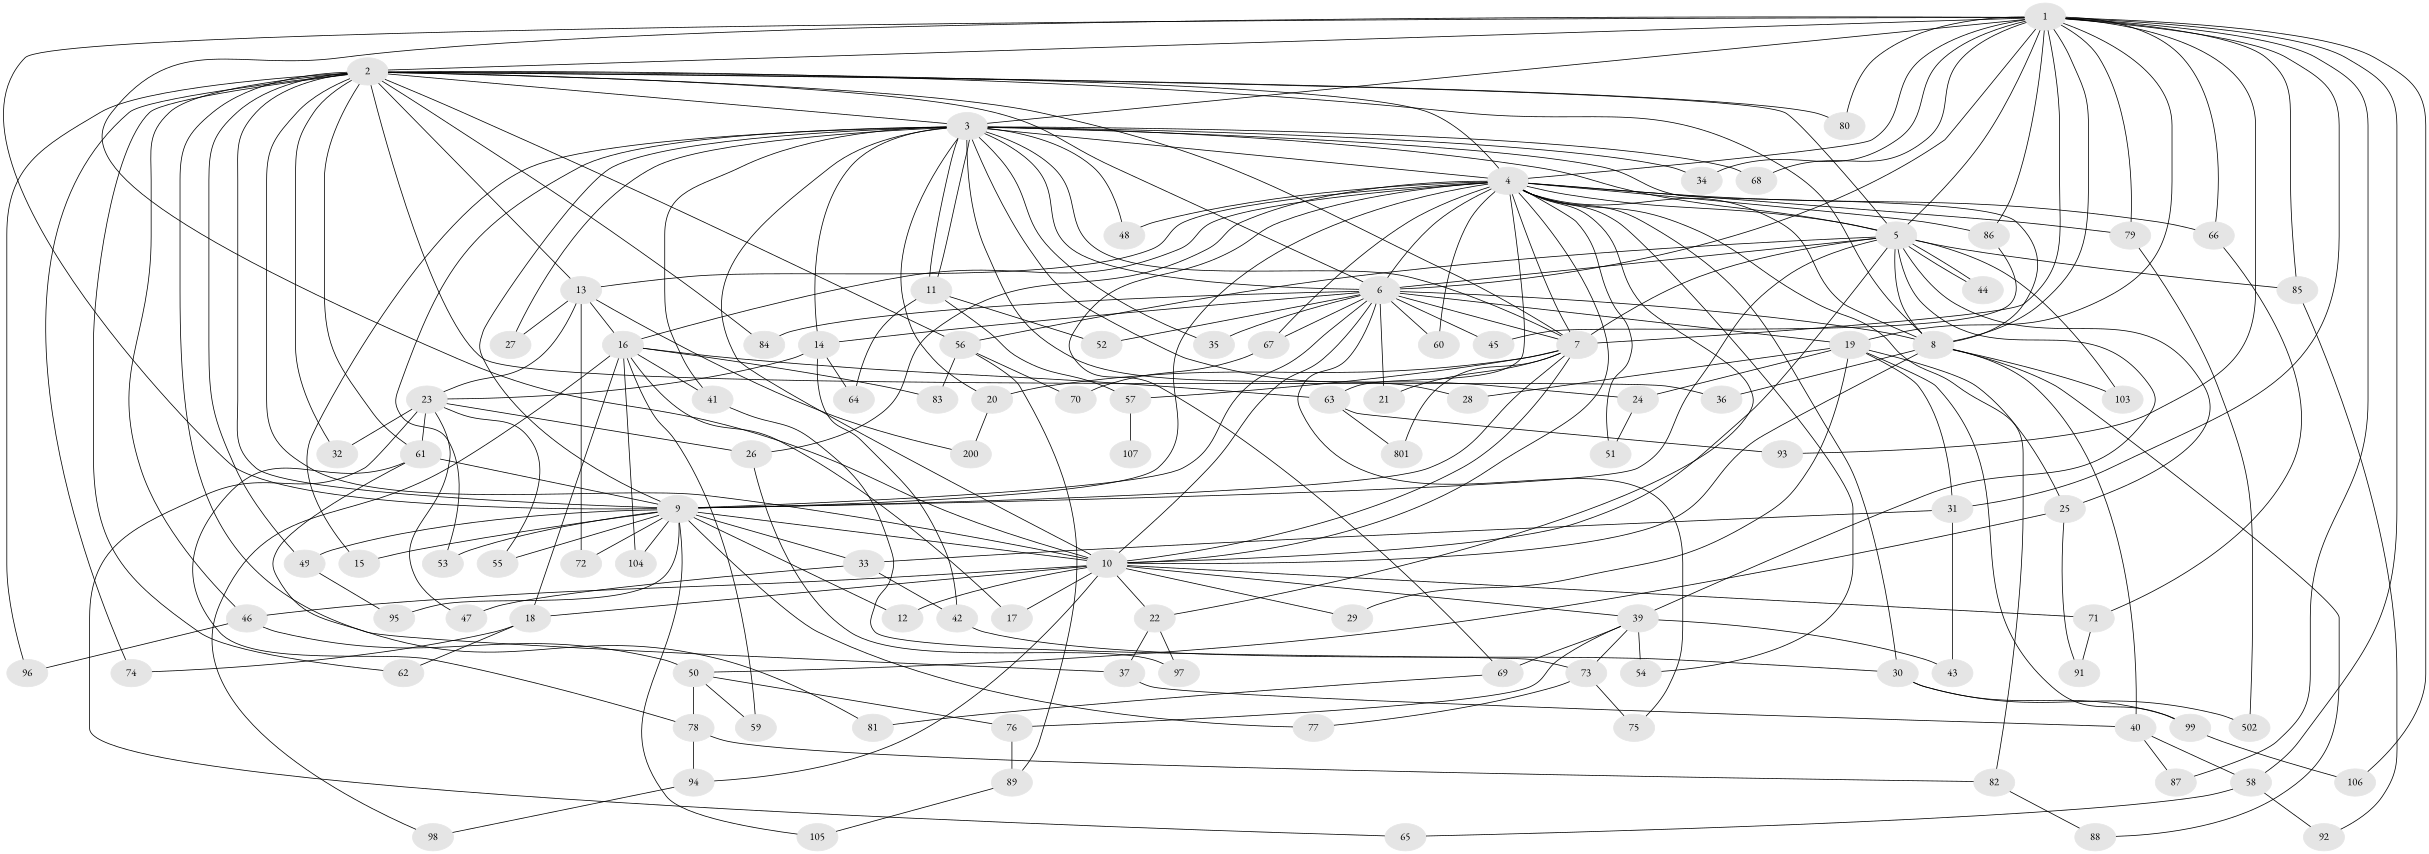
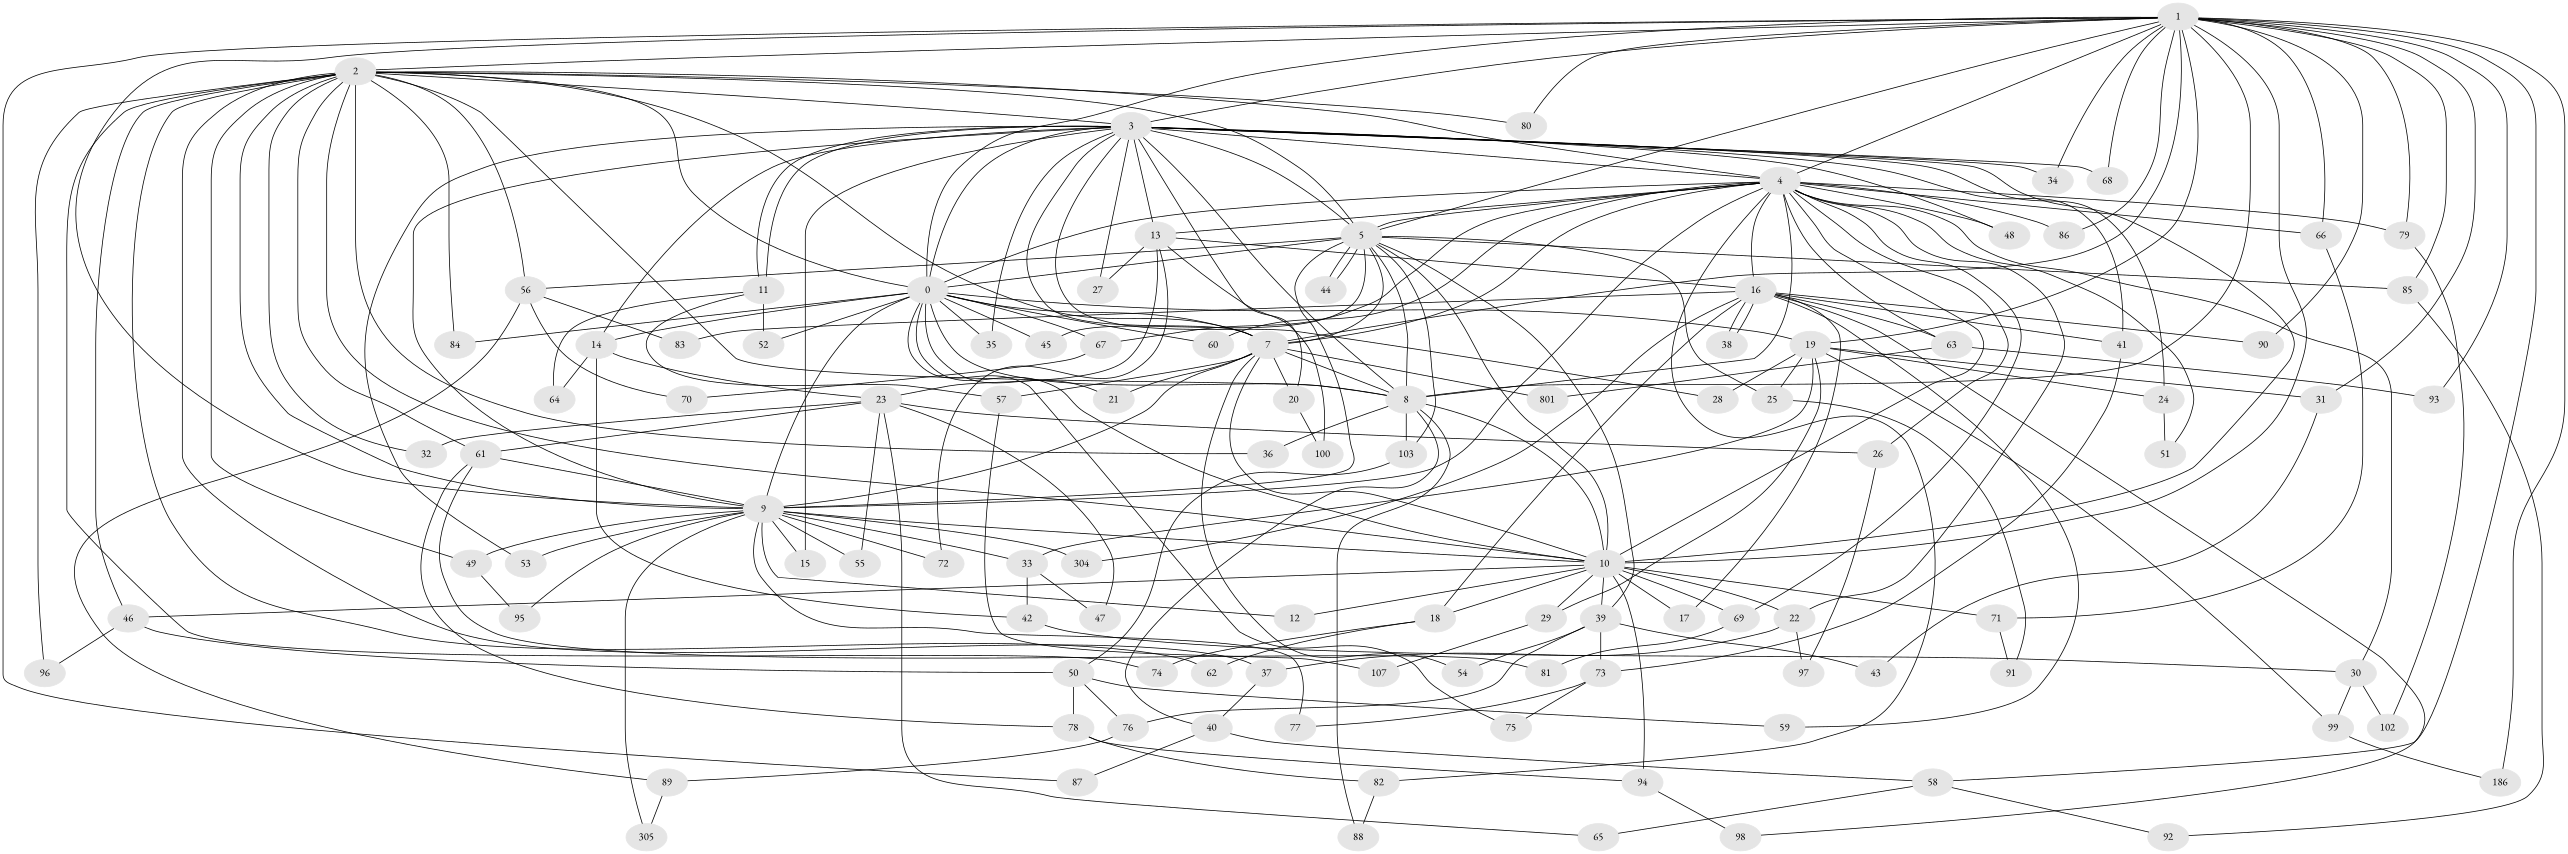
edge "2" -- "13": now "3" -- "13"
node "6": label "6" -> "0"
edge "86" -- "45": now "5" -- "45"
node "38": added
node "90": added
edge "7" -- "8": added
edge "4" -- "54": now "7" -- "54"
node "200": label "200" -> "100"
edge "31" -- "33": now "19" -- "33"
node "104": label "104" -> "304"
edge "25" -- "50": now "103" -- "50"
edge "29" -- "107": added
edge "39" -- "69": now "10" -- "69"
node "502": label "502" -> "102"
node "106": label "106" -> "186"
node "105": label "105" -> "305"
